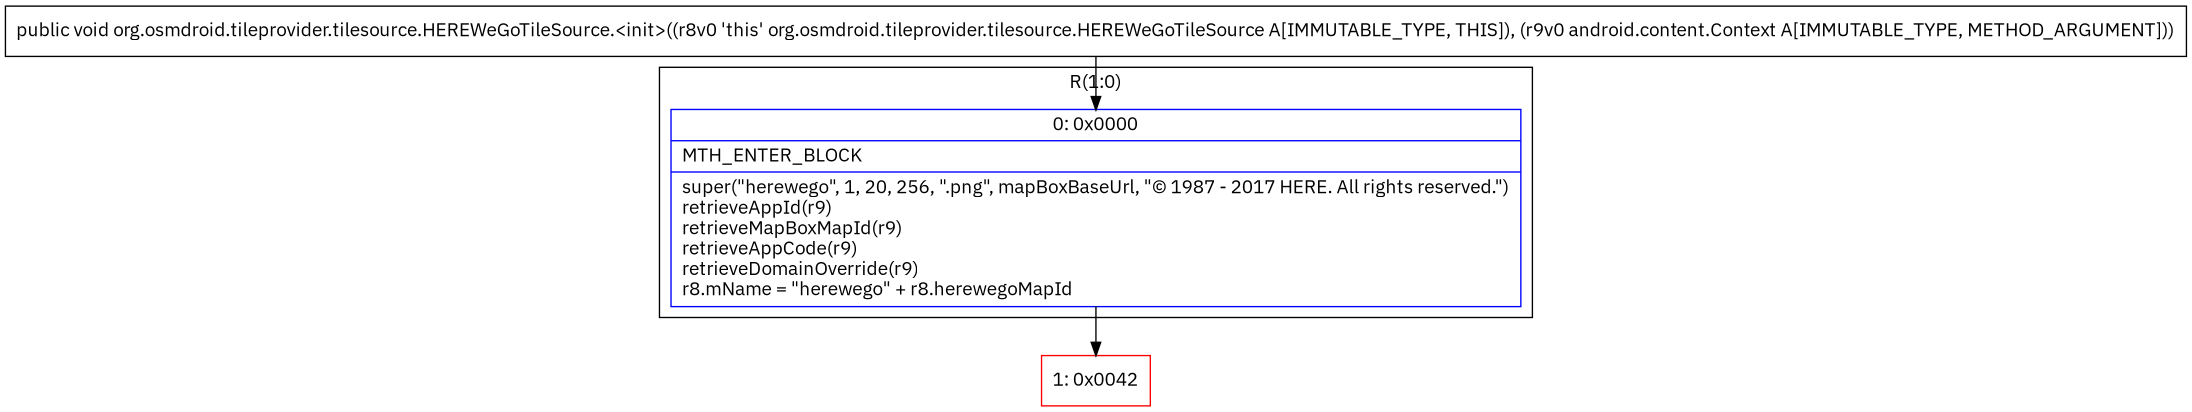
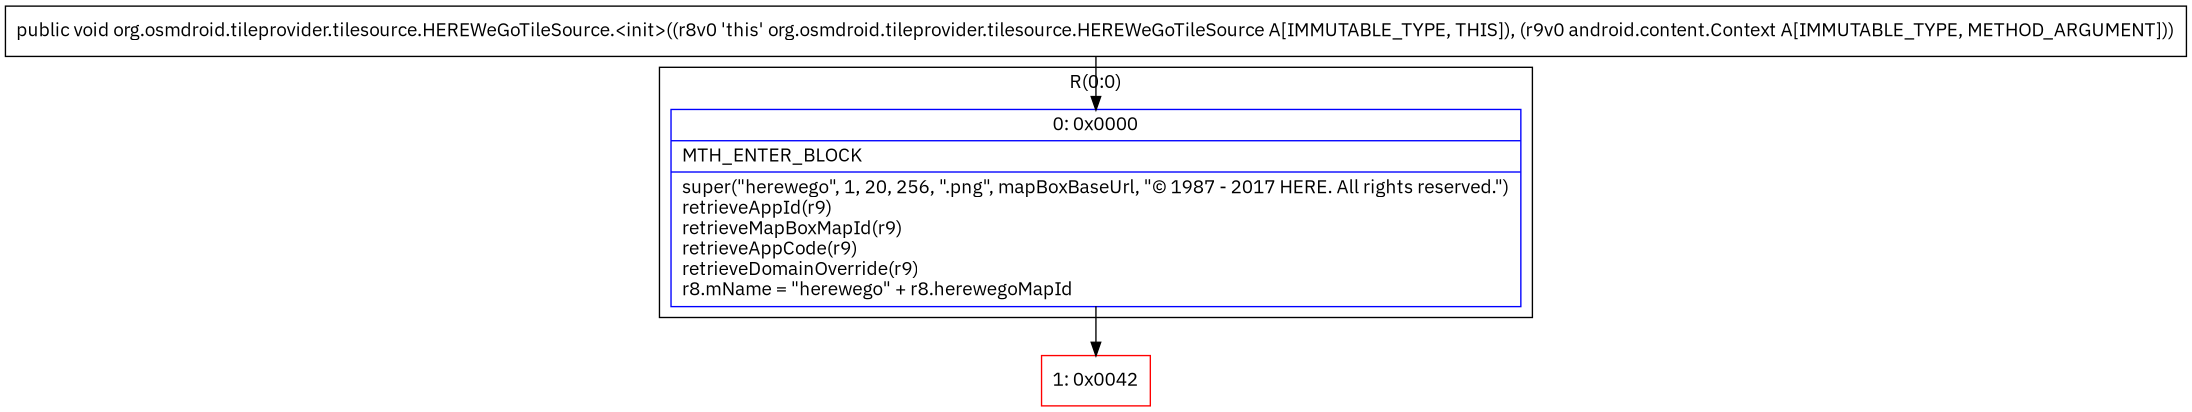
cluster "R(1:0)": label "R(1:0)" -> "R(0:0)"
